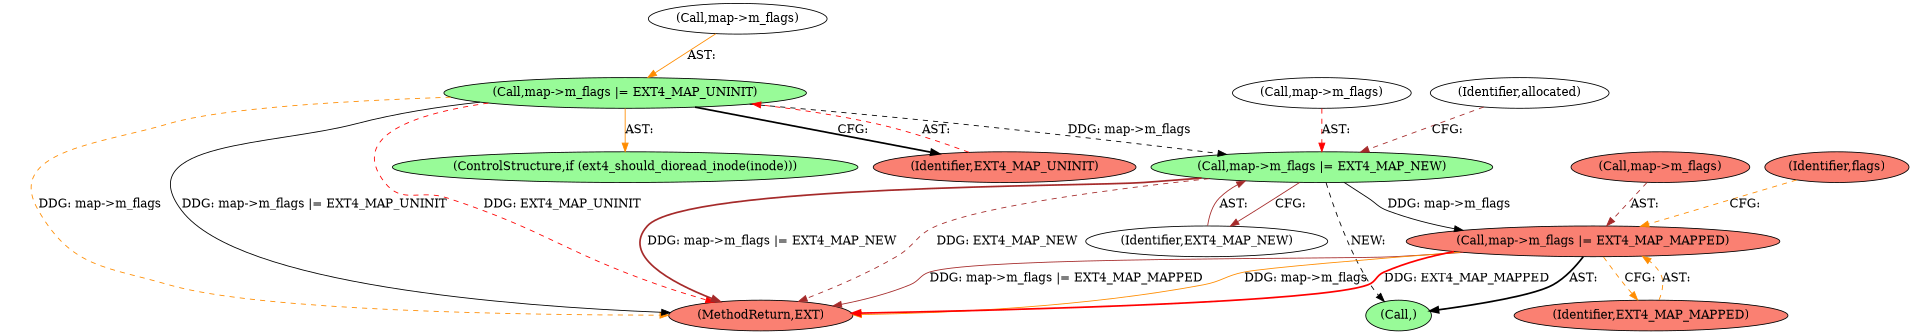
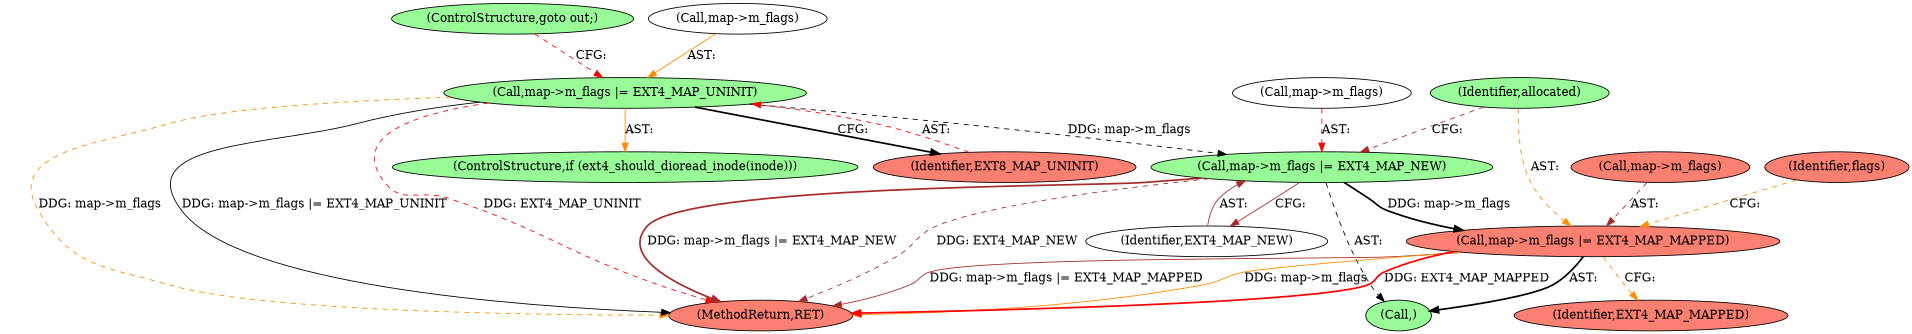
node "(ControlStructure,goto out;)": added
node "(Identifier,allocated)": fillcolor white -> palegreen
node "(Identifier,EXT4_MAP_UNINIT)": label "(Identifier,EXT4_MAP_UNINIT)" -> "(Identifier,EXT8_MAP_UNINIT)"
edge "(Call,map->m_flags |= EXT4_MAP_NEW)" -> "(Call,map->m_flags |= EXT4_MAP_MAPPED)": style solid -> bold
edge "(Call,map->m_flags |= EXT4_MAP_NEW)" -> "(Call,)": label "NEW: " -> "AST: "
edge "(Identifier,EXT4_MAP_MAPPED)" -> "(Call,map->m_flags |= EXT4_MAP_MAPPED)": now "(Identifier,allocated)" -> "(Call,map->m_flags |= EXT4_MAP_MAPPED)"
node "(MethodReturn,EXT)": label "(MethodReturn,EXT)" -> "(MethodReturn,RET)"
